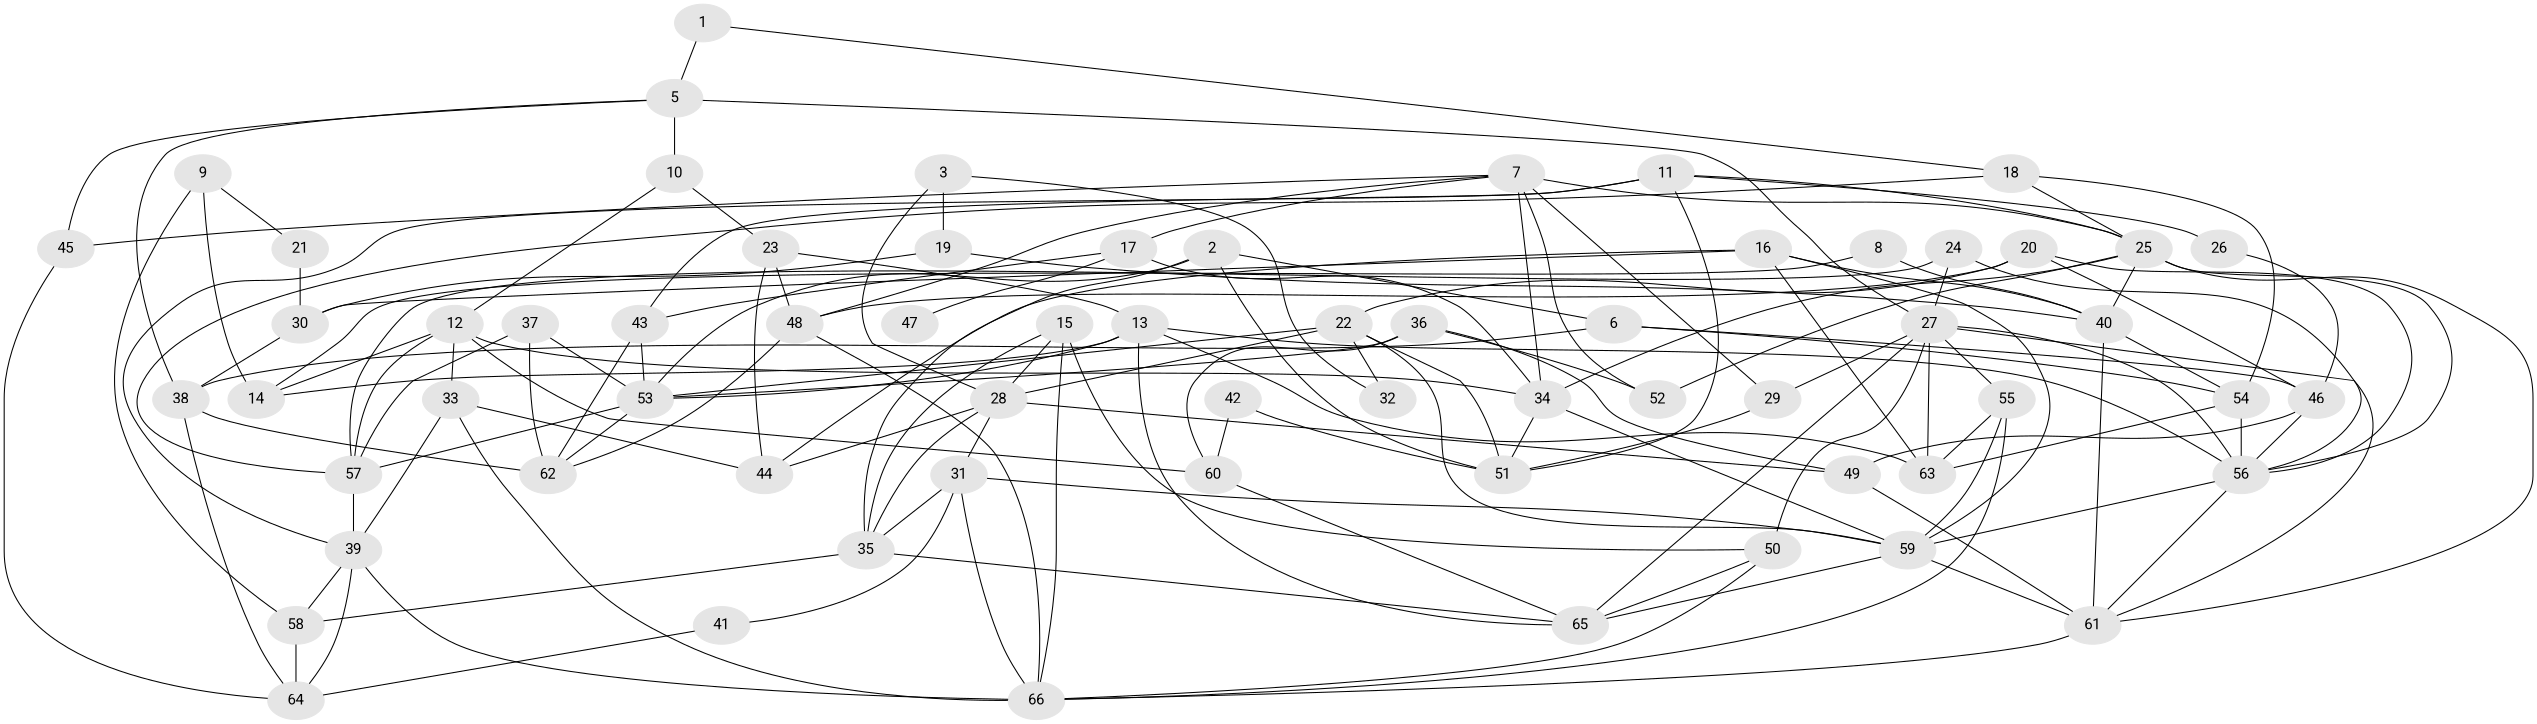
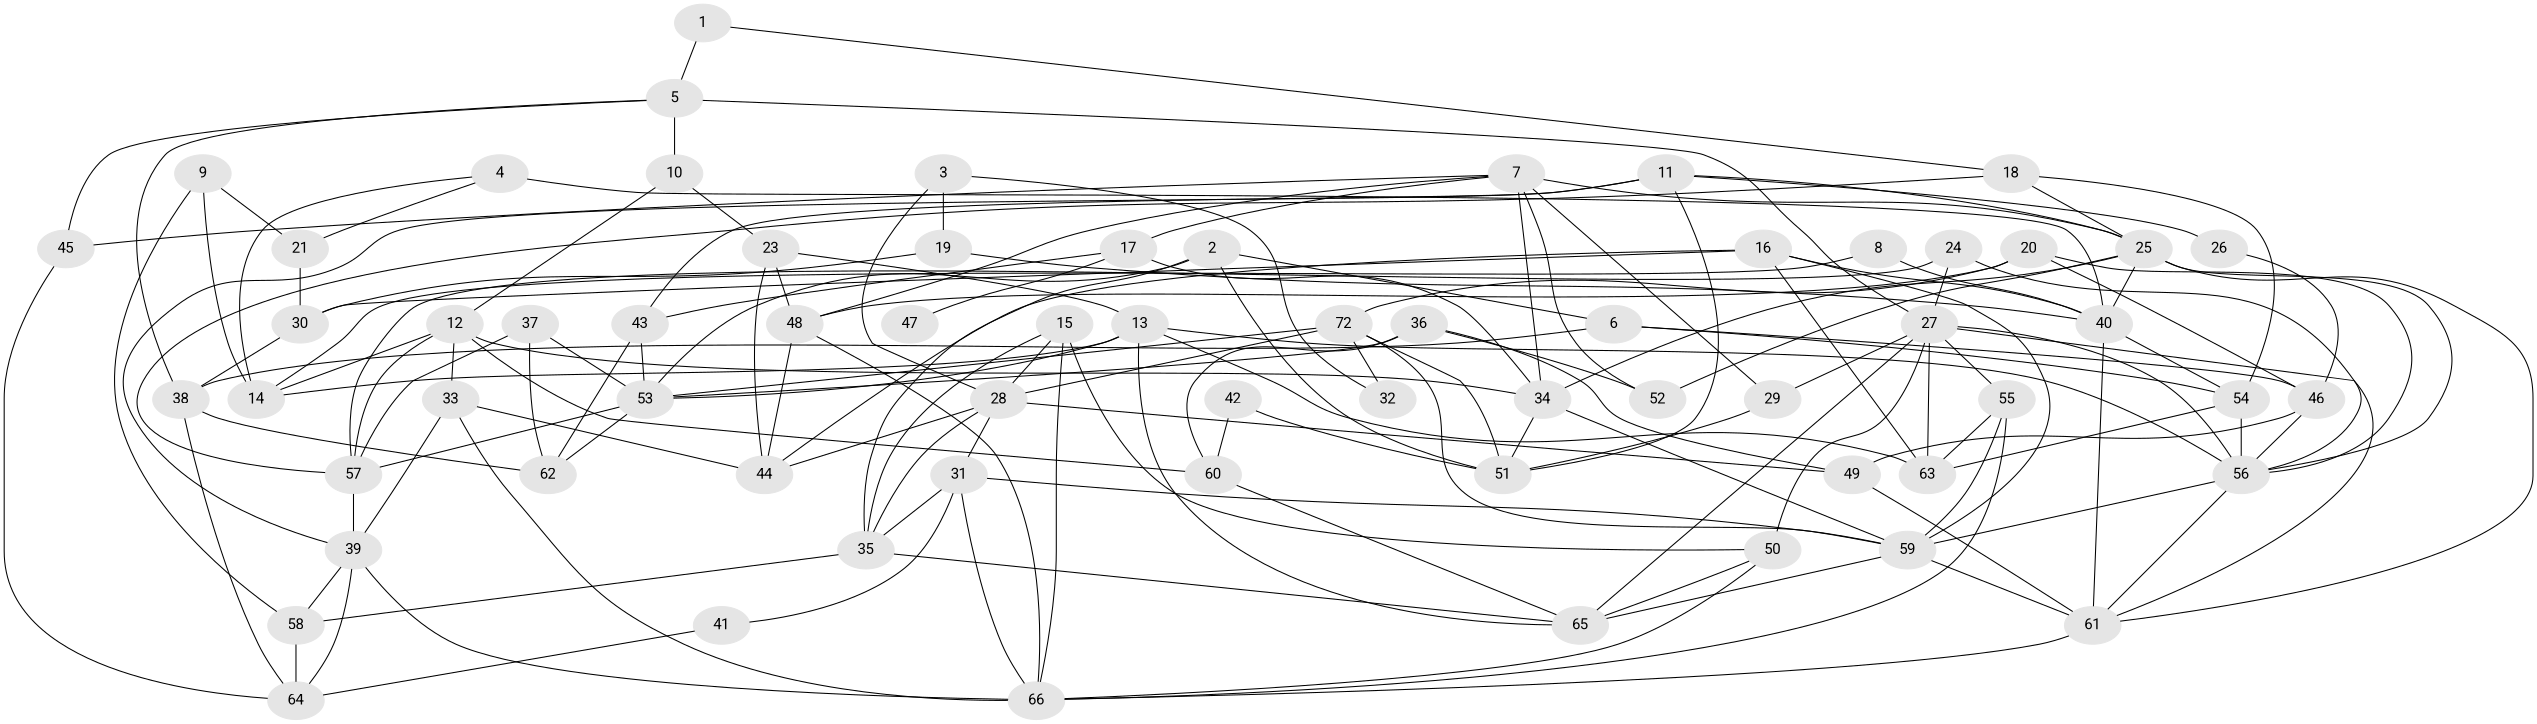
node "4": added
node "22": label "22" -> "72"
edge "48" -- "62": now "48" -- "44"
